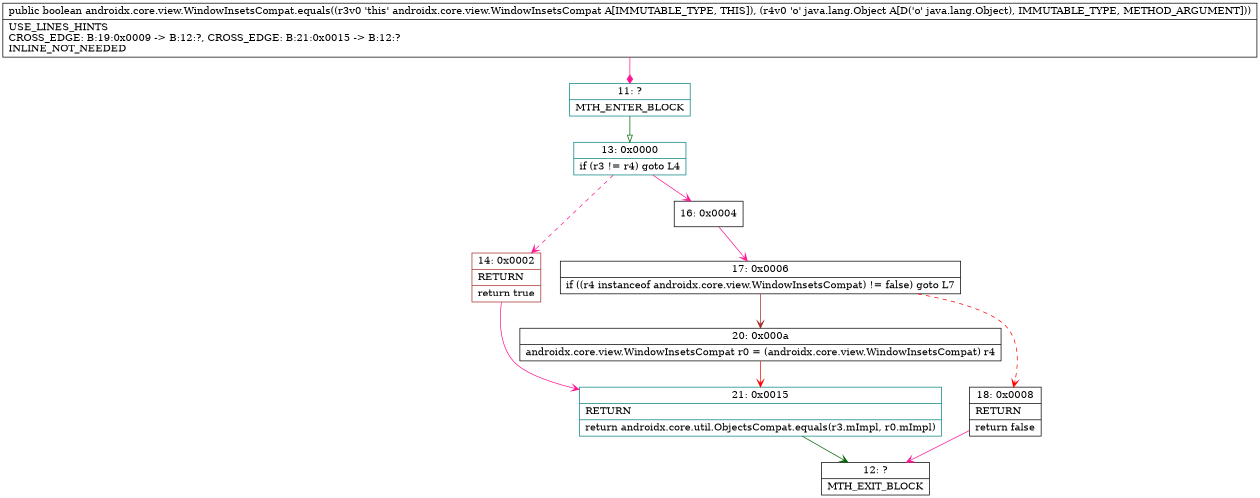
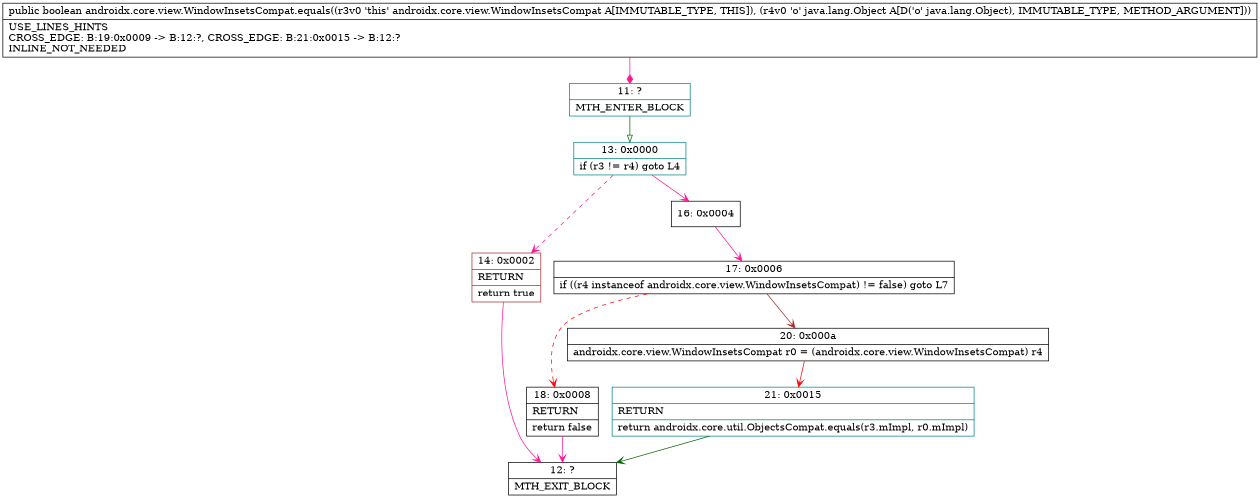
edge "14: 0x0002" -> "21: 0x0015": now "14: 0x0002" -> "12: ?"
